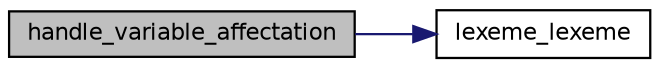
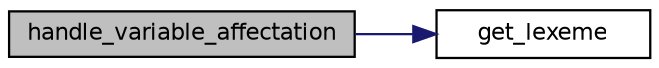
node "lexeme_lexeme": label "lexeme_lexeme" -> "get_lexeme"
